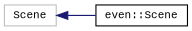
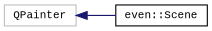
node "Scene": label "Scene" -> "QPainter"
